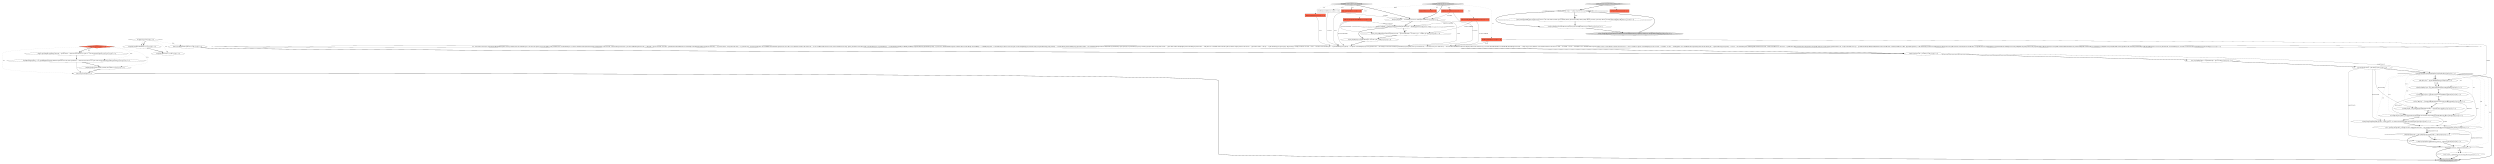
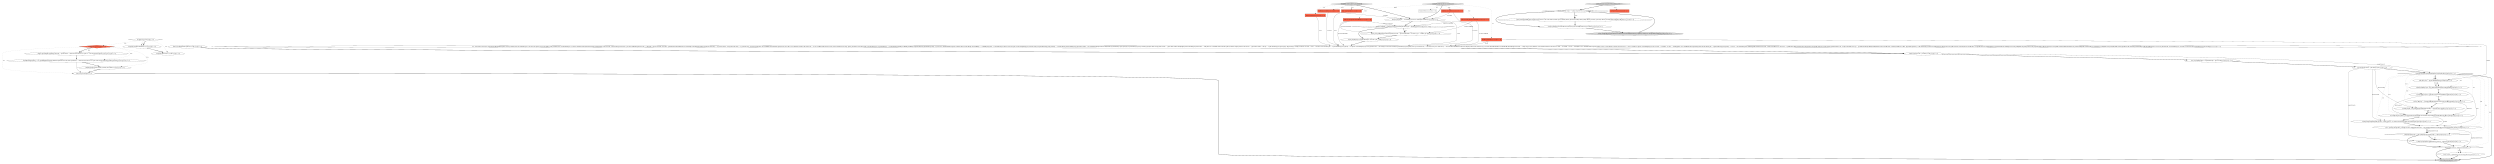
node "final long accountId@@@2@@@['1', '0', '0']": fillcolor white -> tomato
node "long userId@@@2@@@['0', '1', '0']": fillcolor tomato -> white
edge "Exception e1@@@78@@@['1', '1', '0']" -> "throw new IllegalStateException(e1)@@@82@@@['1', '1', '0']": now "Exception e1@@@78@@@['1', '1', '0']" -> "Exception ex@@@104@@@['1', '1', '0']"
